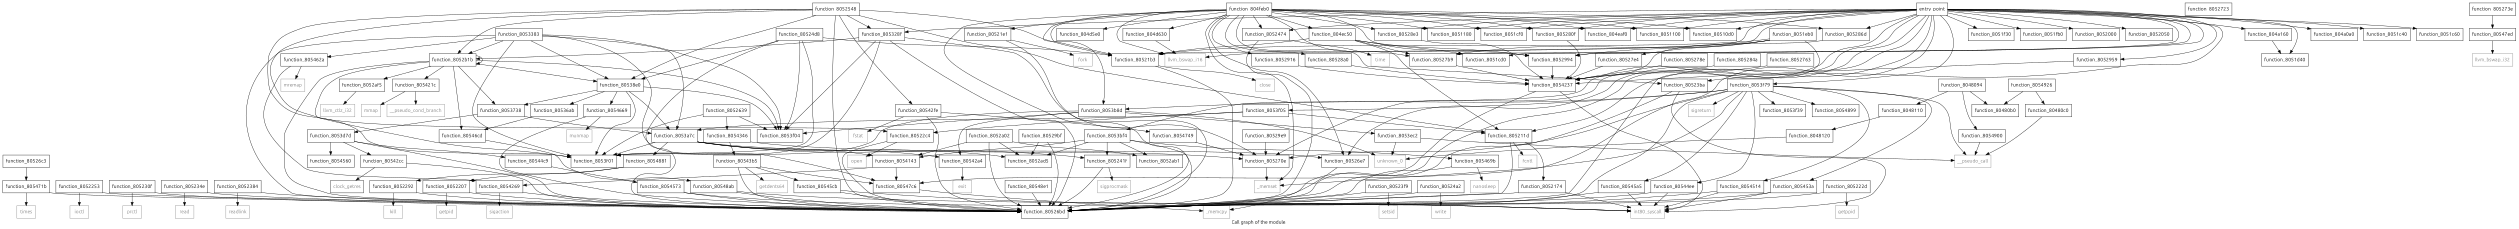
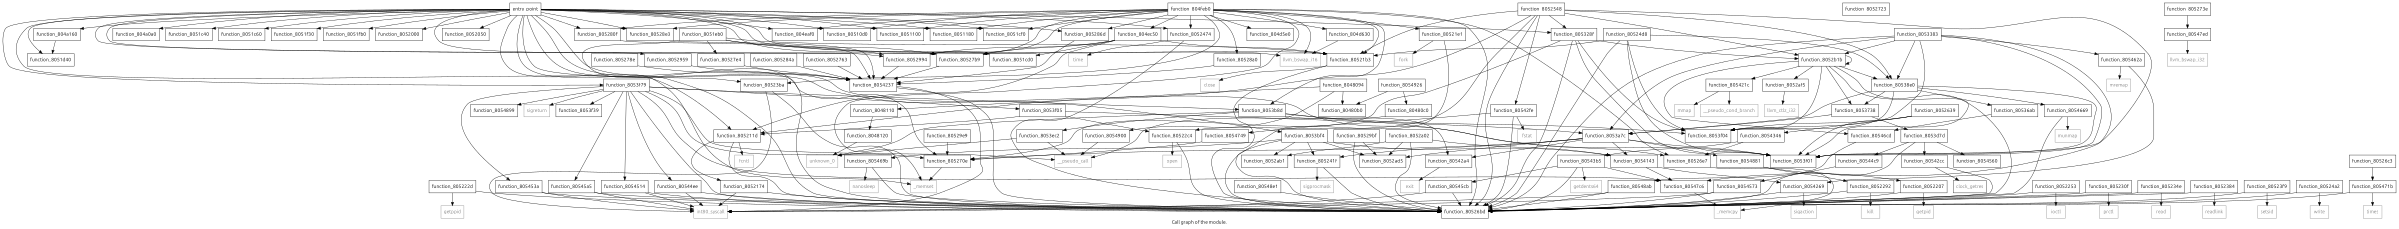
node "function_8052916": removed
